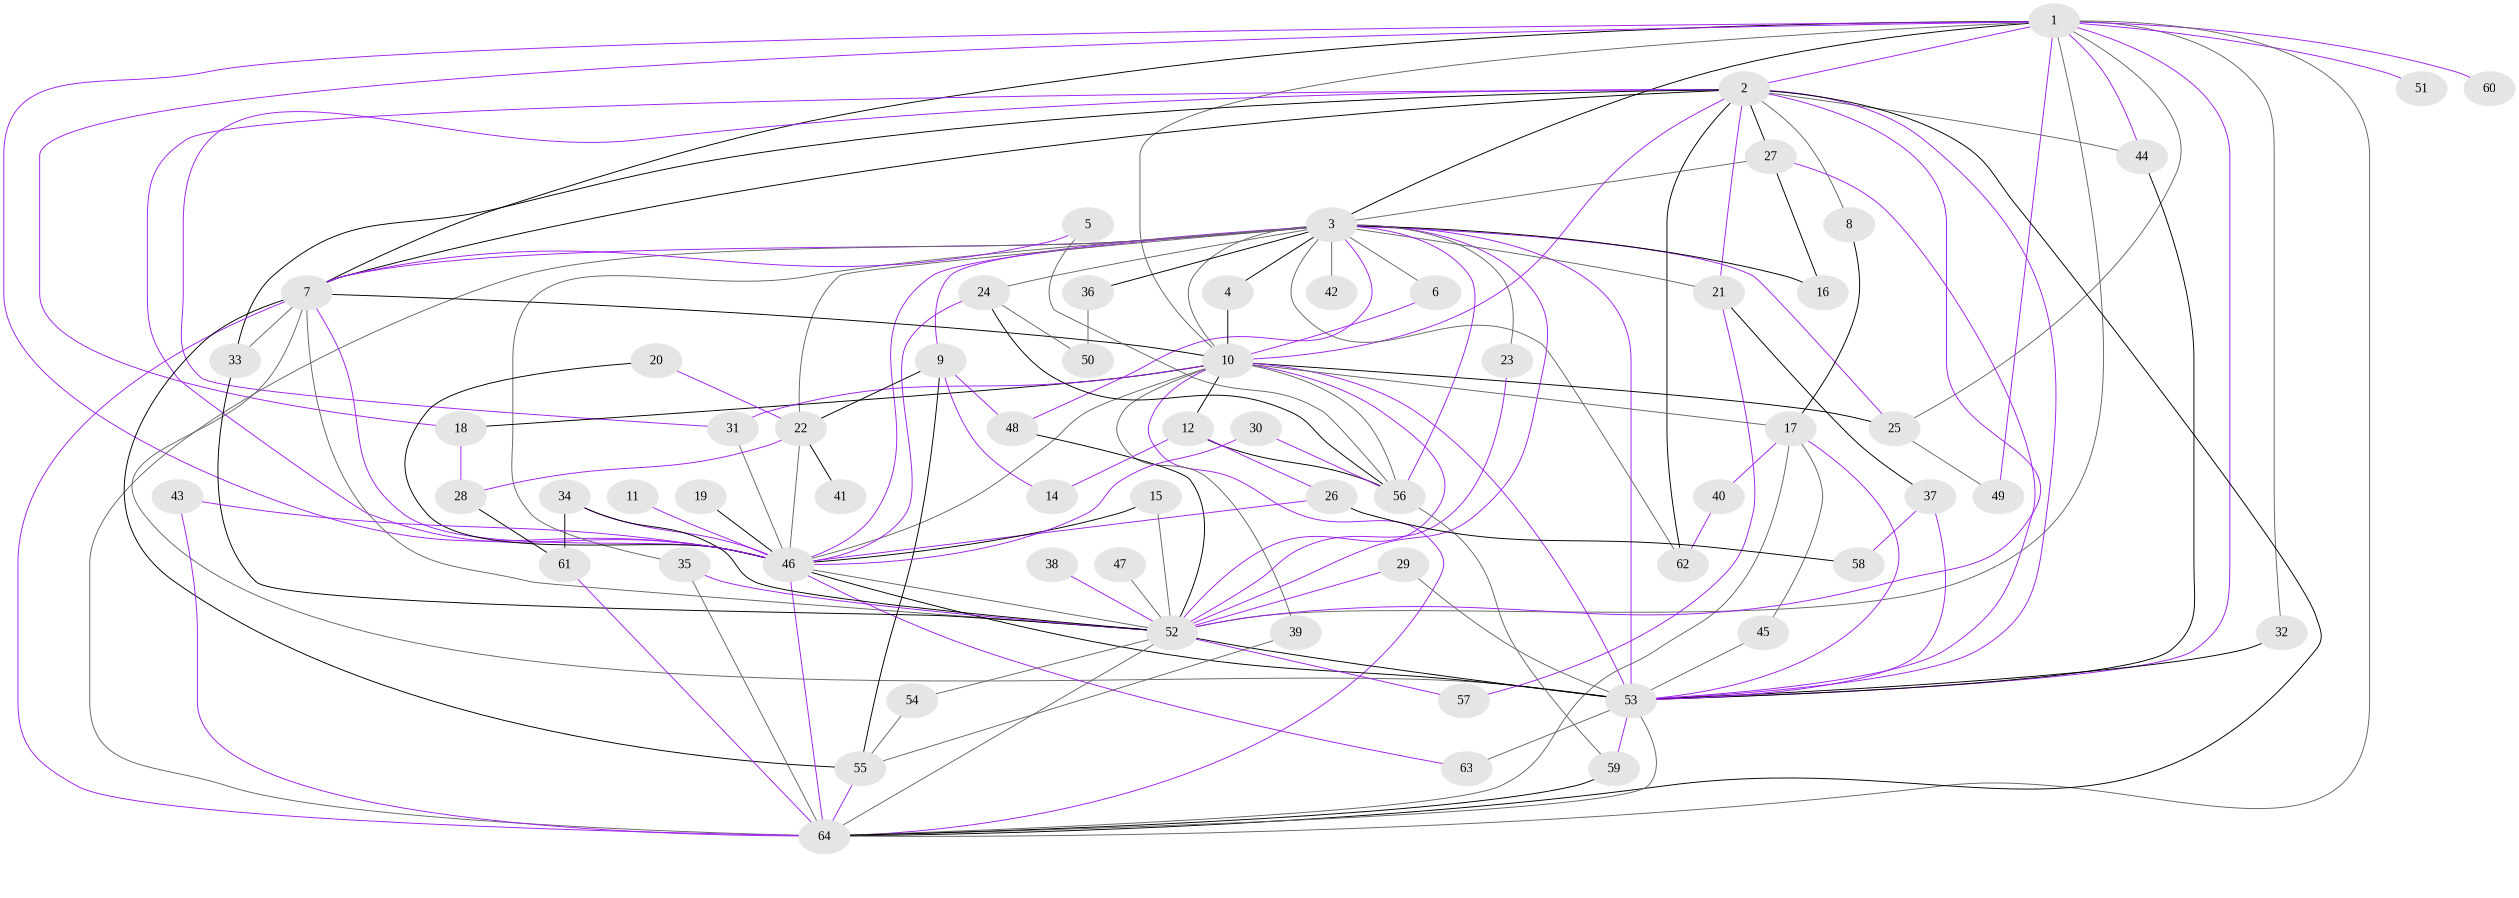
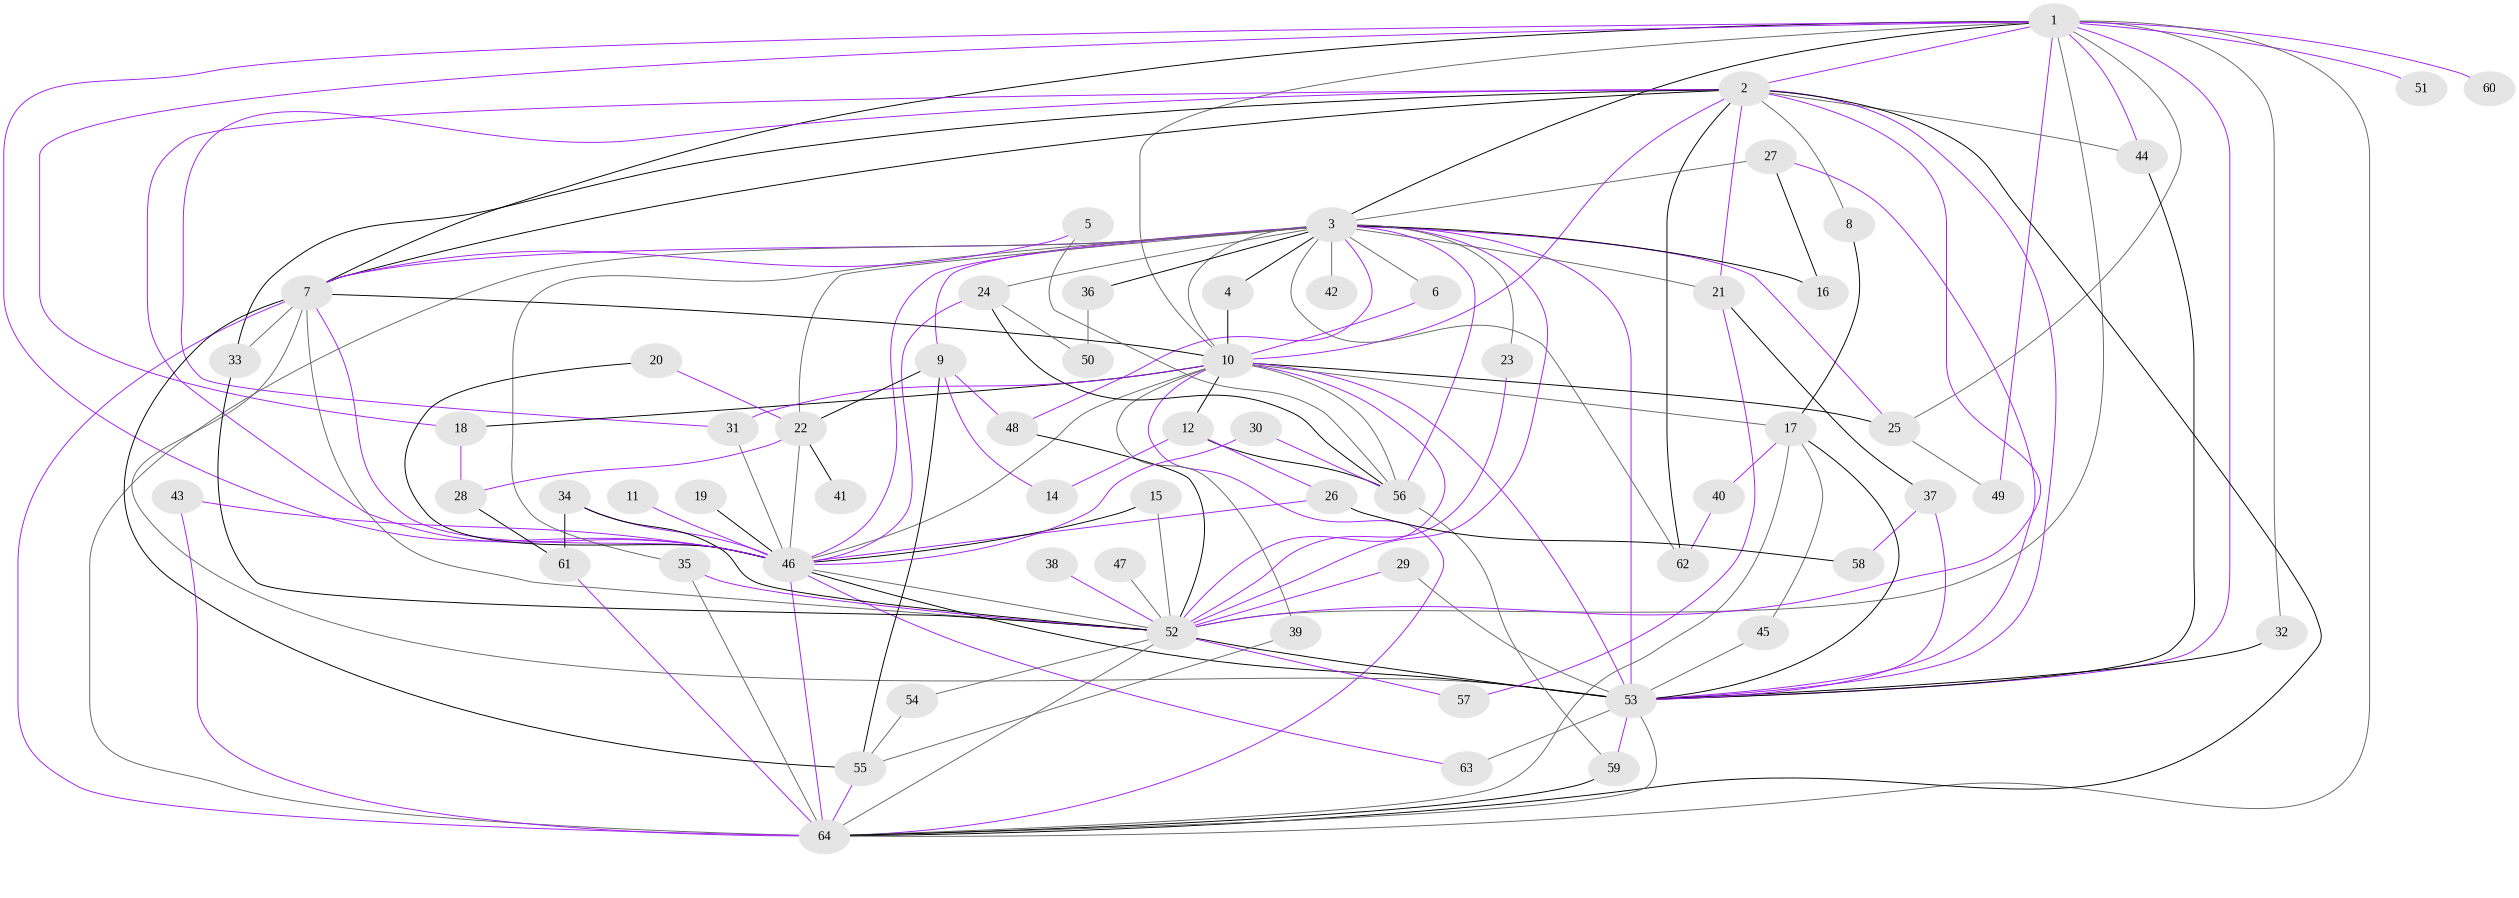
edge "2" -- "27": removed
edge "17" -- "53": color purple -> black
